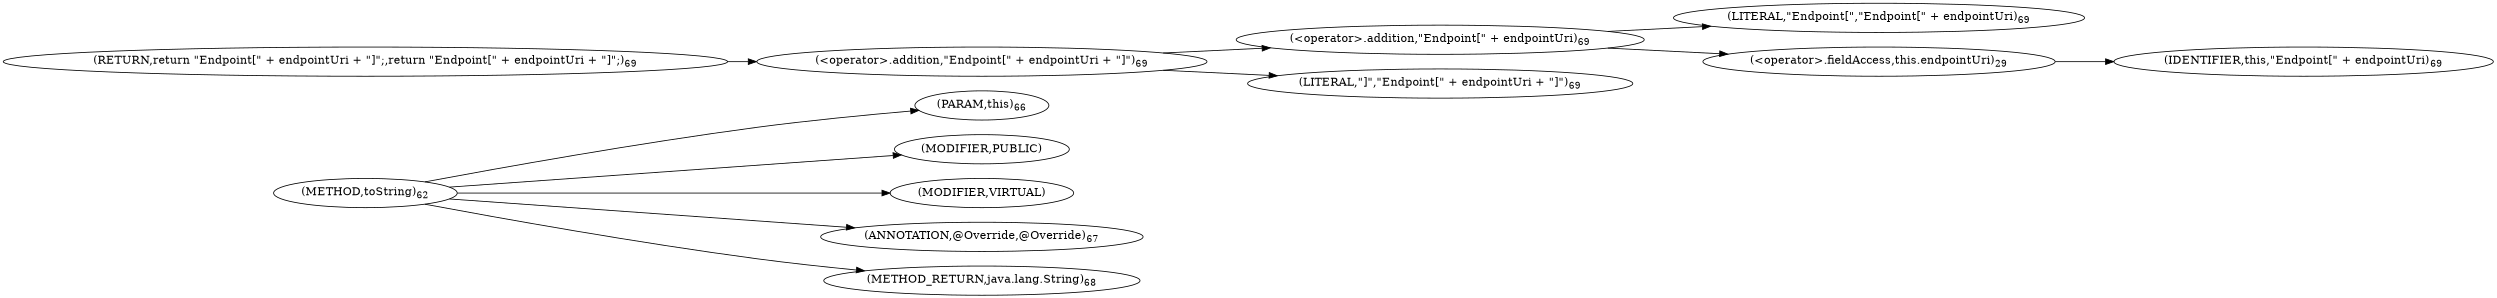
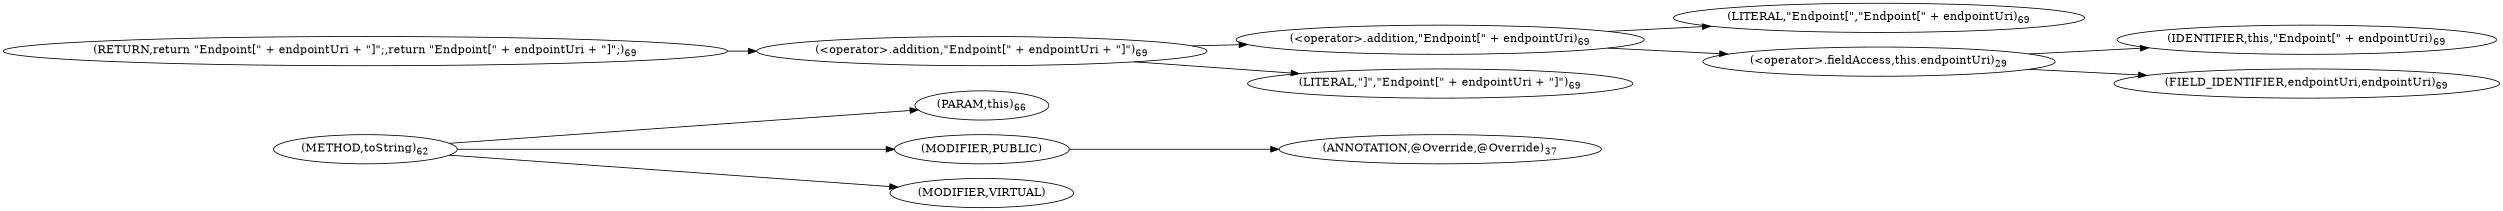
node "(FIELD_IDENTIFIER,endpointUri,endpointUri)": added
edge "(METHOD,toString)" -> "(ANNOTATION,@Override,@Override)": now "(MODIFIER,PUBLIC)" -> "(ANNOTATION,@Override,@Override)"
node "(ANNOTATION,@Override,@Override)": text "67" -> "37"
node "(METHOD_RETURN,java.lang.String)": removed
